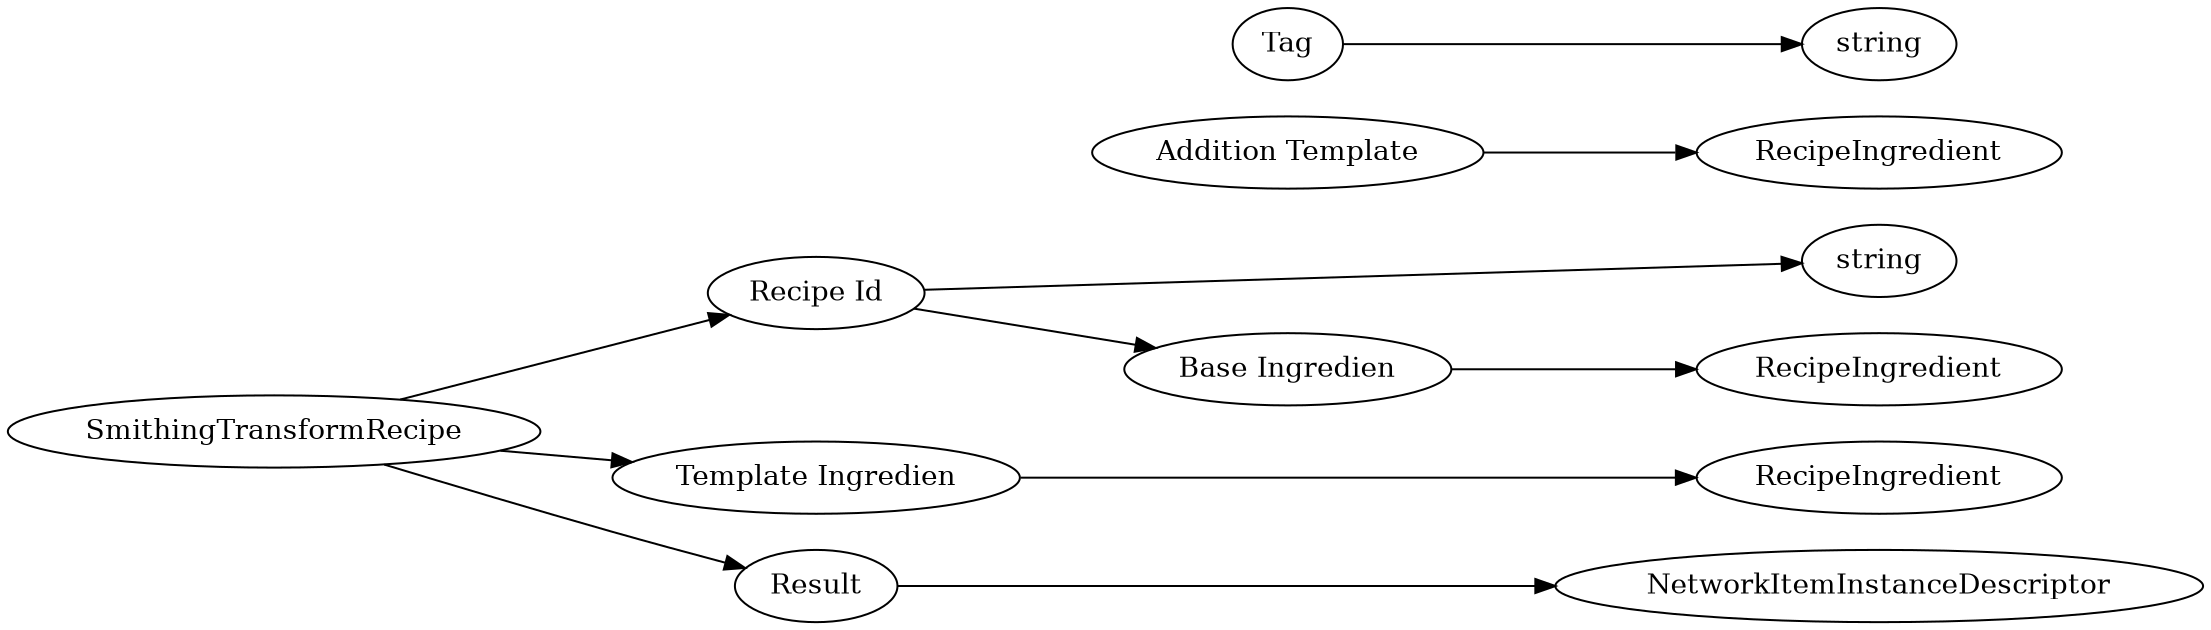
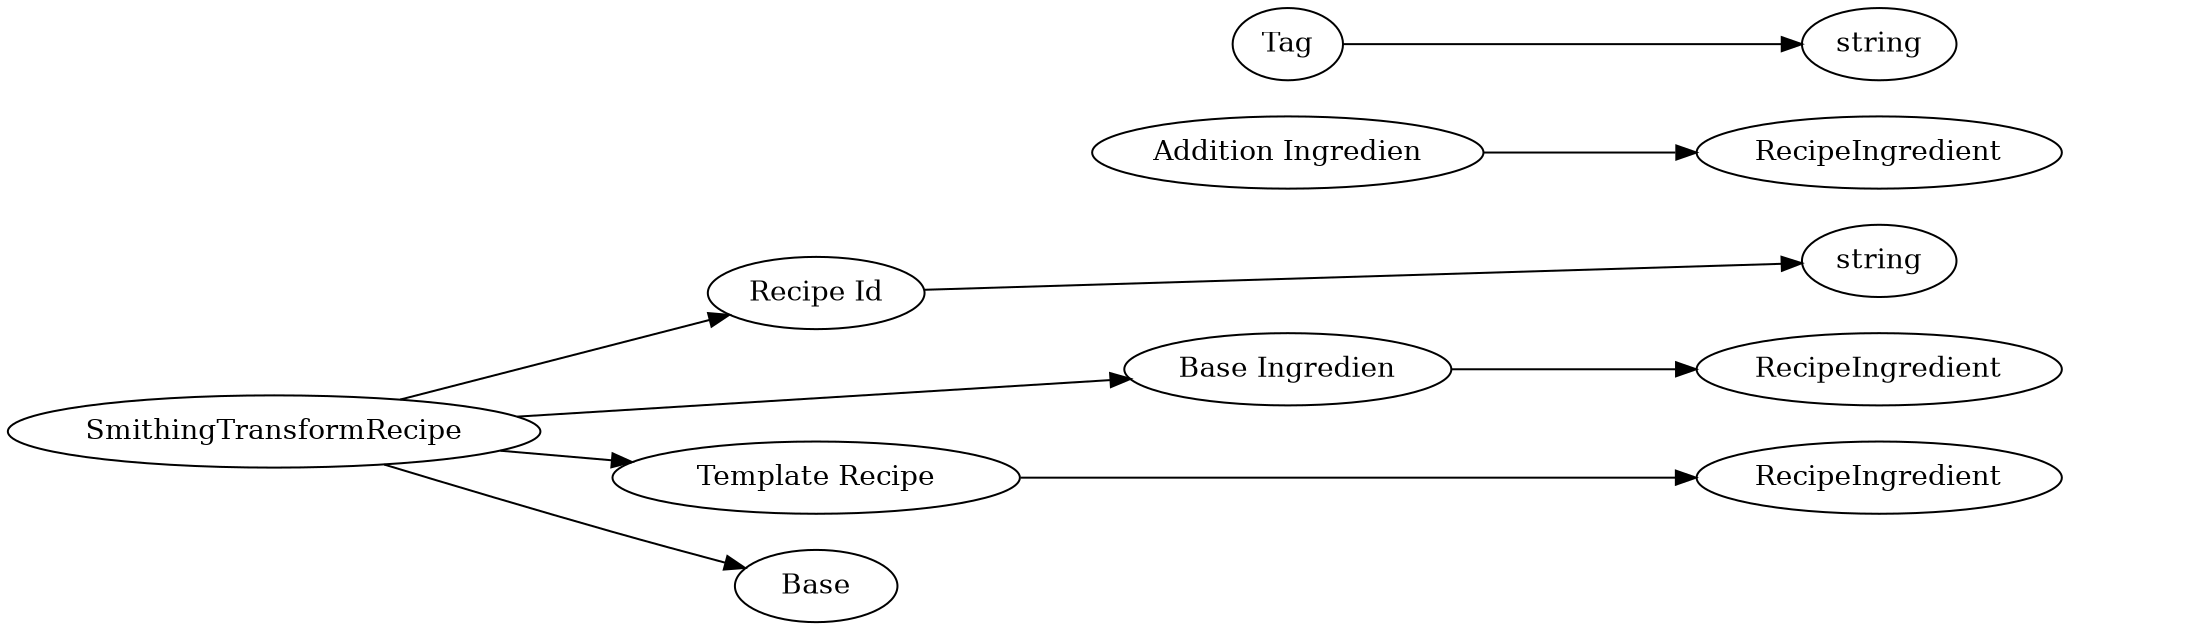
node "Addition Template": label "Addition Template" -> "Addition Ingredien"
edge "Recipe Id" -> "Base Ingredien": now "SmithingTransformRecipe" -> "Base Ingredien"
node "Template Ingredien": label "Template Ingredien" -> "Template Recipe"
node "Result": label "Result" -> "Base"
node "NetworkItemInstanceDescriptor": removed
